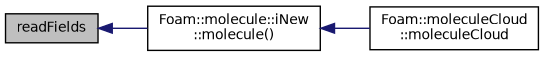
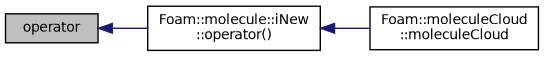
node "readFields": label "readFields" -> "operator"
node "Foam::molecule::iNew ::molecule()": label "Foam::molecule::iNew ::molecule()" -> "Foam::molecule::iNew ::operator()"
